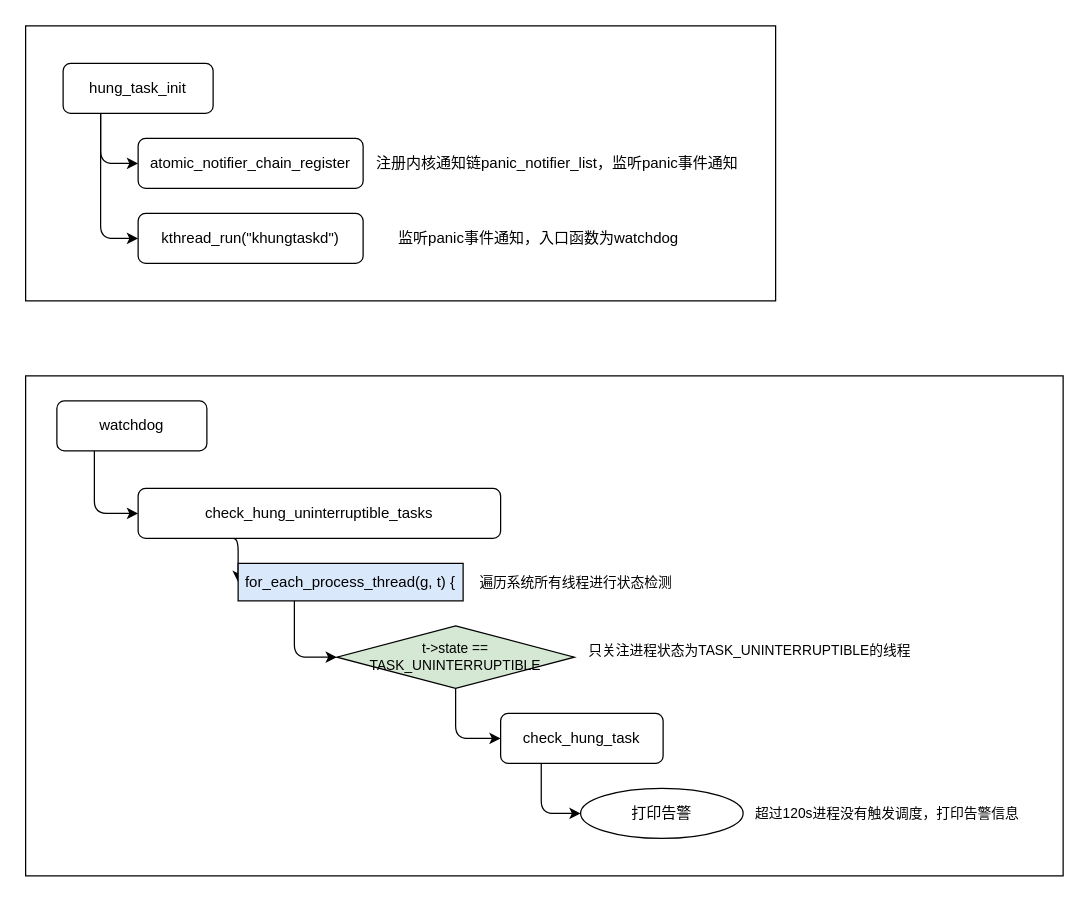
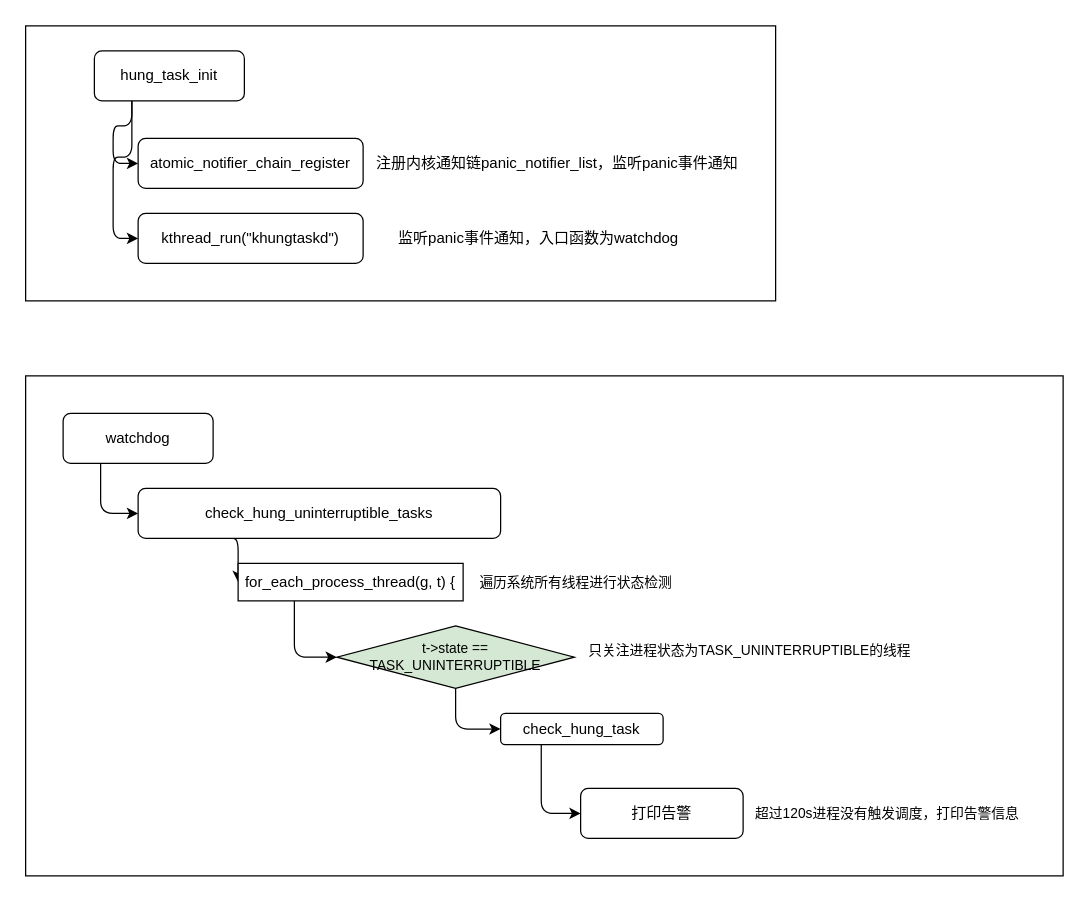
node "hung_task_init": moved (138, 88) -> (169, 76)
node "watchdog": moved (132, 426) -> (138, 438)
node "for_each_process_thread(g, t) {": fillcolor #dae8fc -> #ffffff
node "check_hung_task": size 163x50 -> 163x31
node "打印告警": shape ellipse -> rounded rectangle
